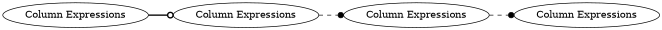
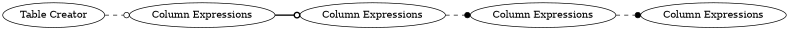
node "Table Creator": added
